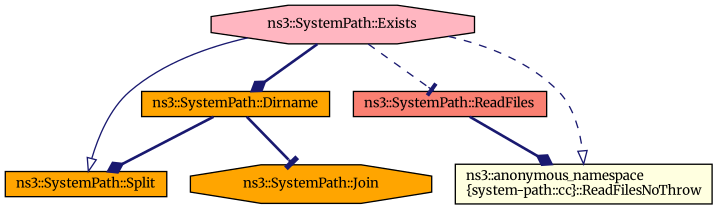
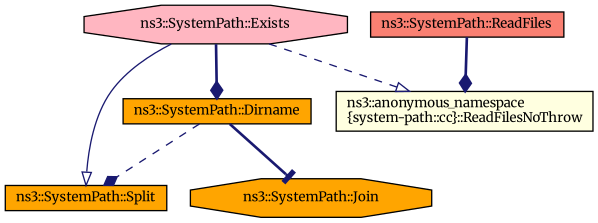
edge "ns3::SystemPath::Exists" -> "ns3::SystemPath::ReadFiles": removed
edge "ns3::SystemPath::Dirname" -> "ns3::SystemPath::Split": style bold -> dashed
